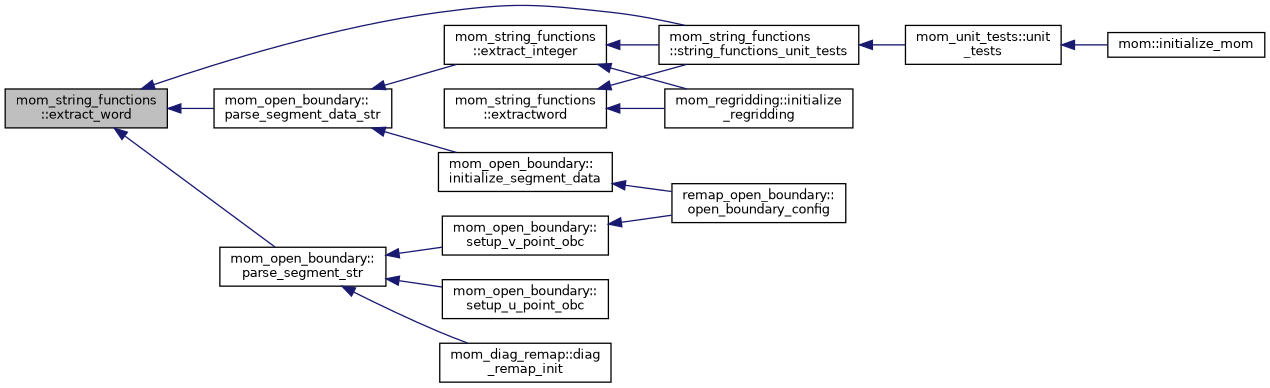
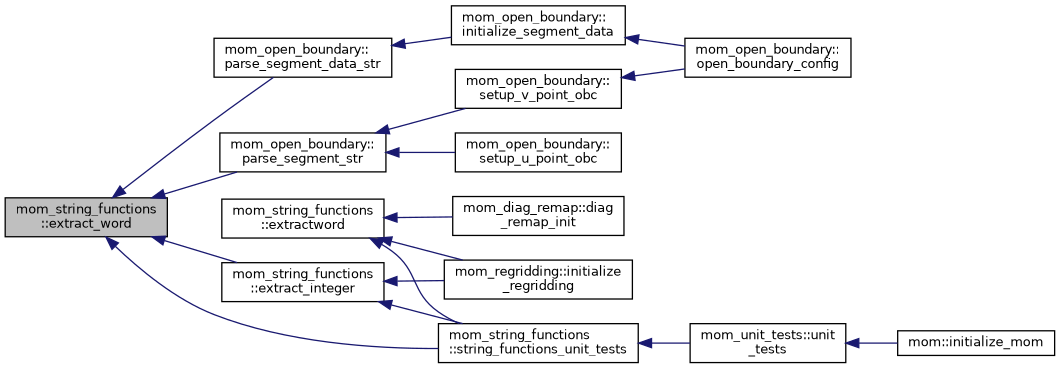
edge "mom_string_functions ::extract_integer" -> "mom_open_boundary:: parse_segment_data_str": now "mom_string_functions ::extract_integer" -> "mom_string_functions ::extract_word"
node "remap_open_boundary:: open_boundary_config": label "remap_open_boundary:: open_boundary_config" -> "mom_open_boundary:: open_boundary_config"
edge "mom_diag_remap::diag _remap_init" -> "mom_open_boundary:: parse_segment_str": now "mom_diag_remap::diag _remap_init" -> "mom_string_functions ::extractword"
